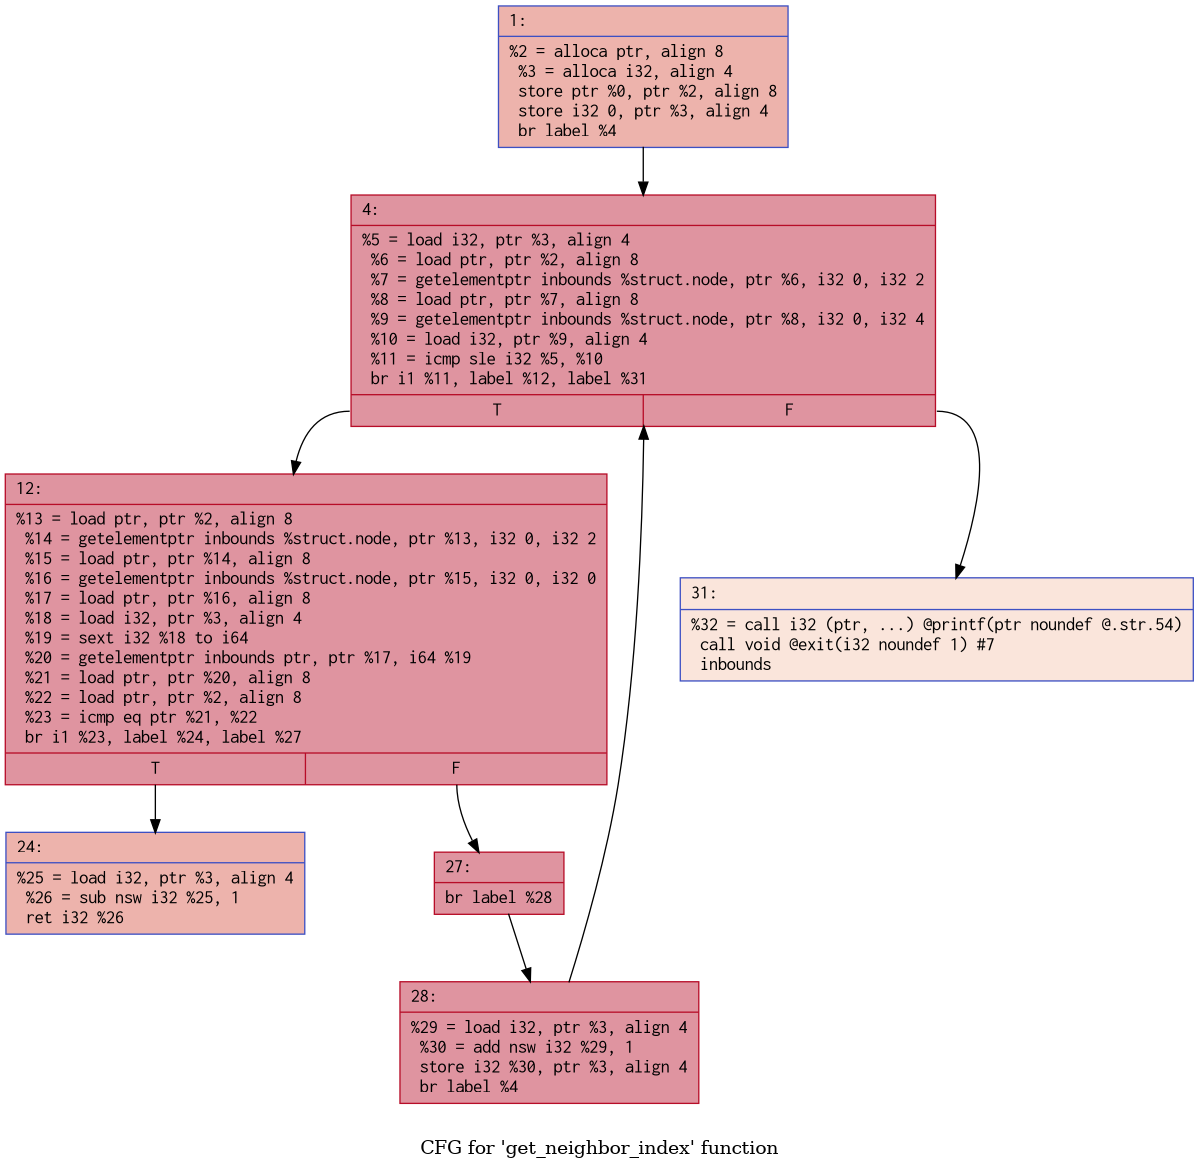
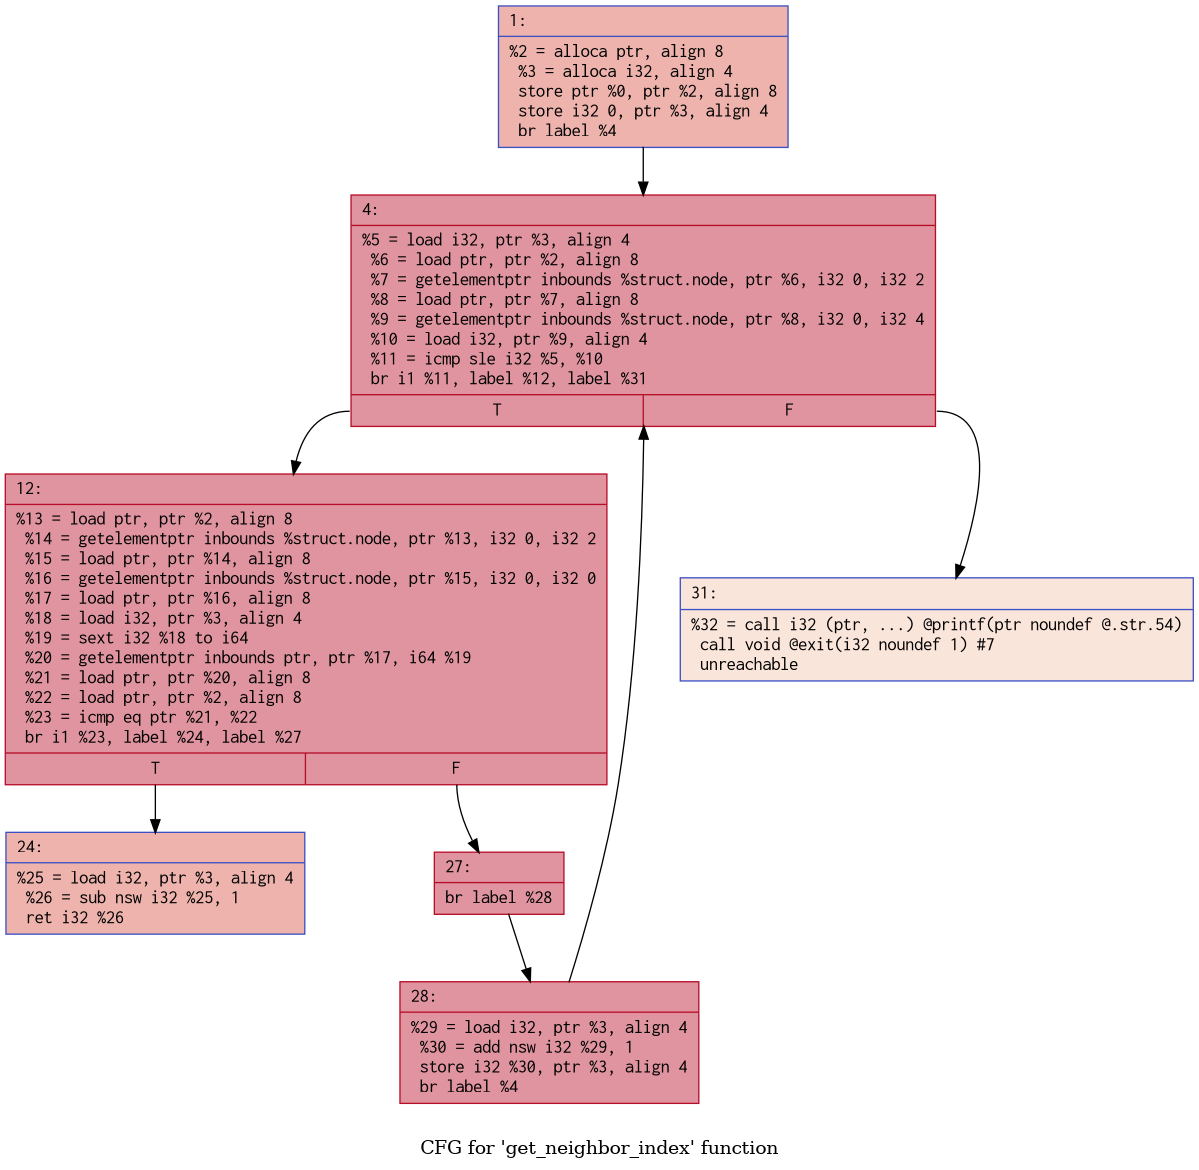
node "31:": text "inbounds" -> "unreachable"
